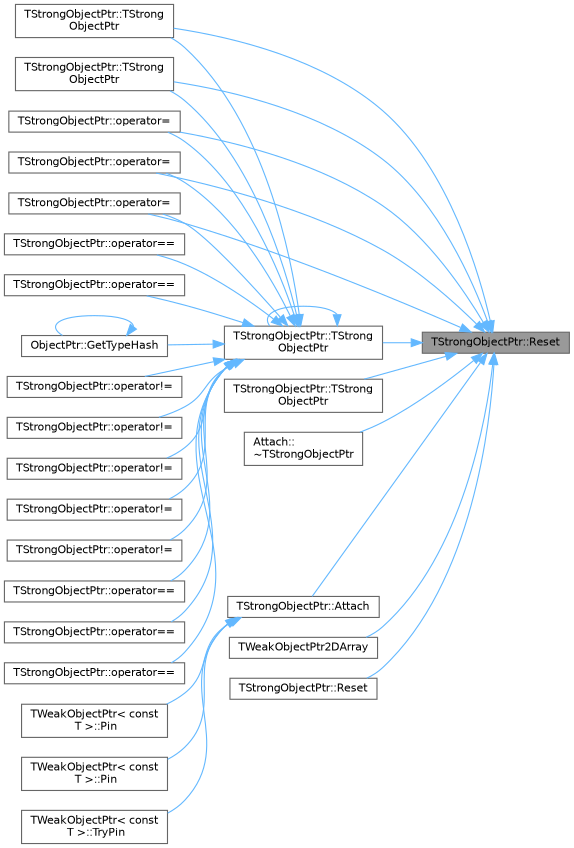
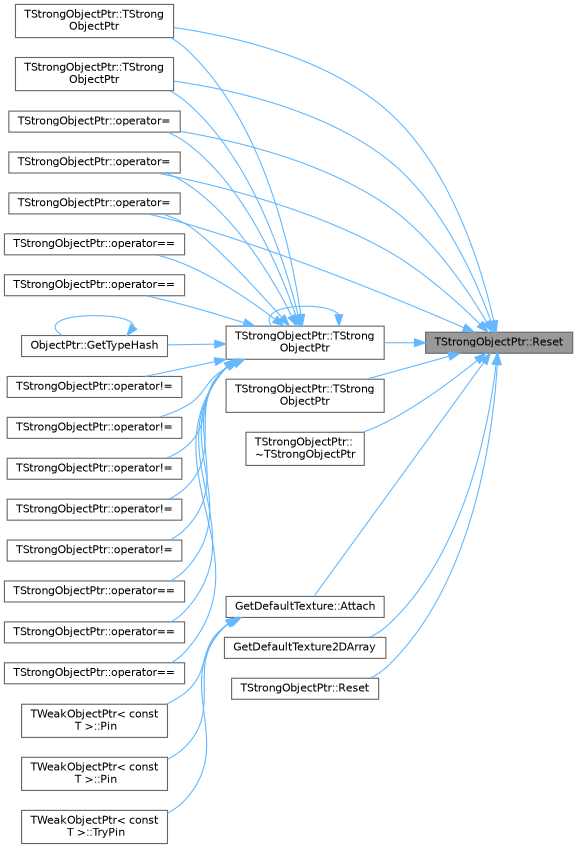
node "Attach:: ~TStrongObjectPtr": label "Attach:: ~TStrongObjectPtr" -> "TStrongObjectPtr:: ~TStrongObjectPtr"
node "TStrongObjectPtr::Attach": label "TStrongObjectPtr::Attach" -> "GetDefaultTexture::Attach"
node "TWeakObjectPtr2DArray": label "TWeakObjectPtr2DArray" -> "GetDefaultTexture2DArray"
